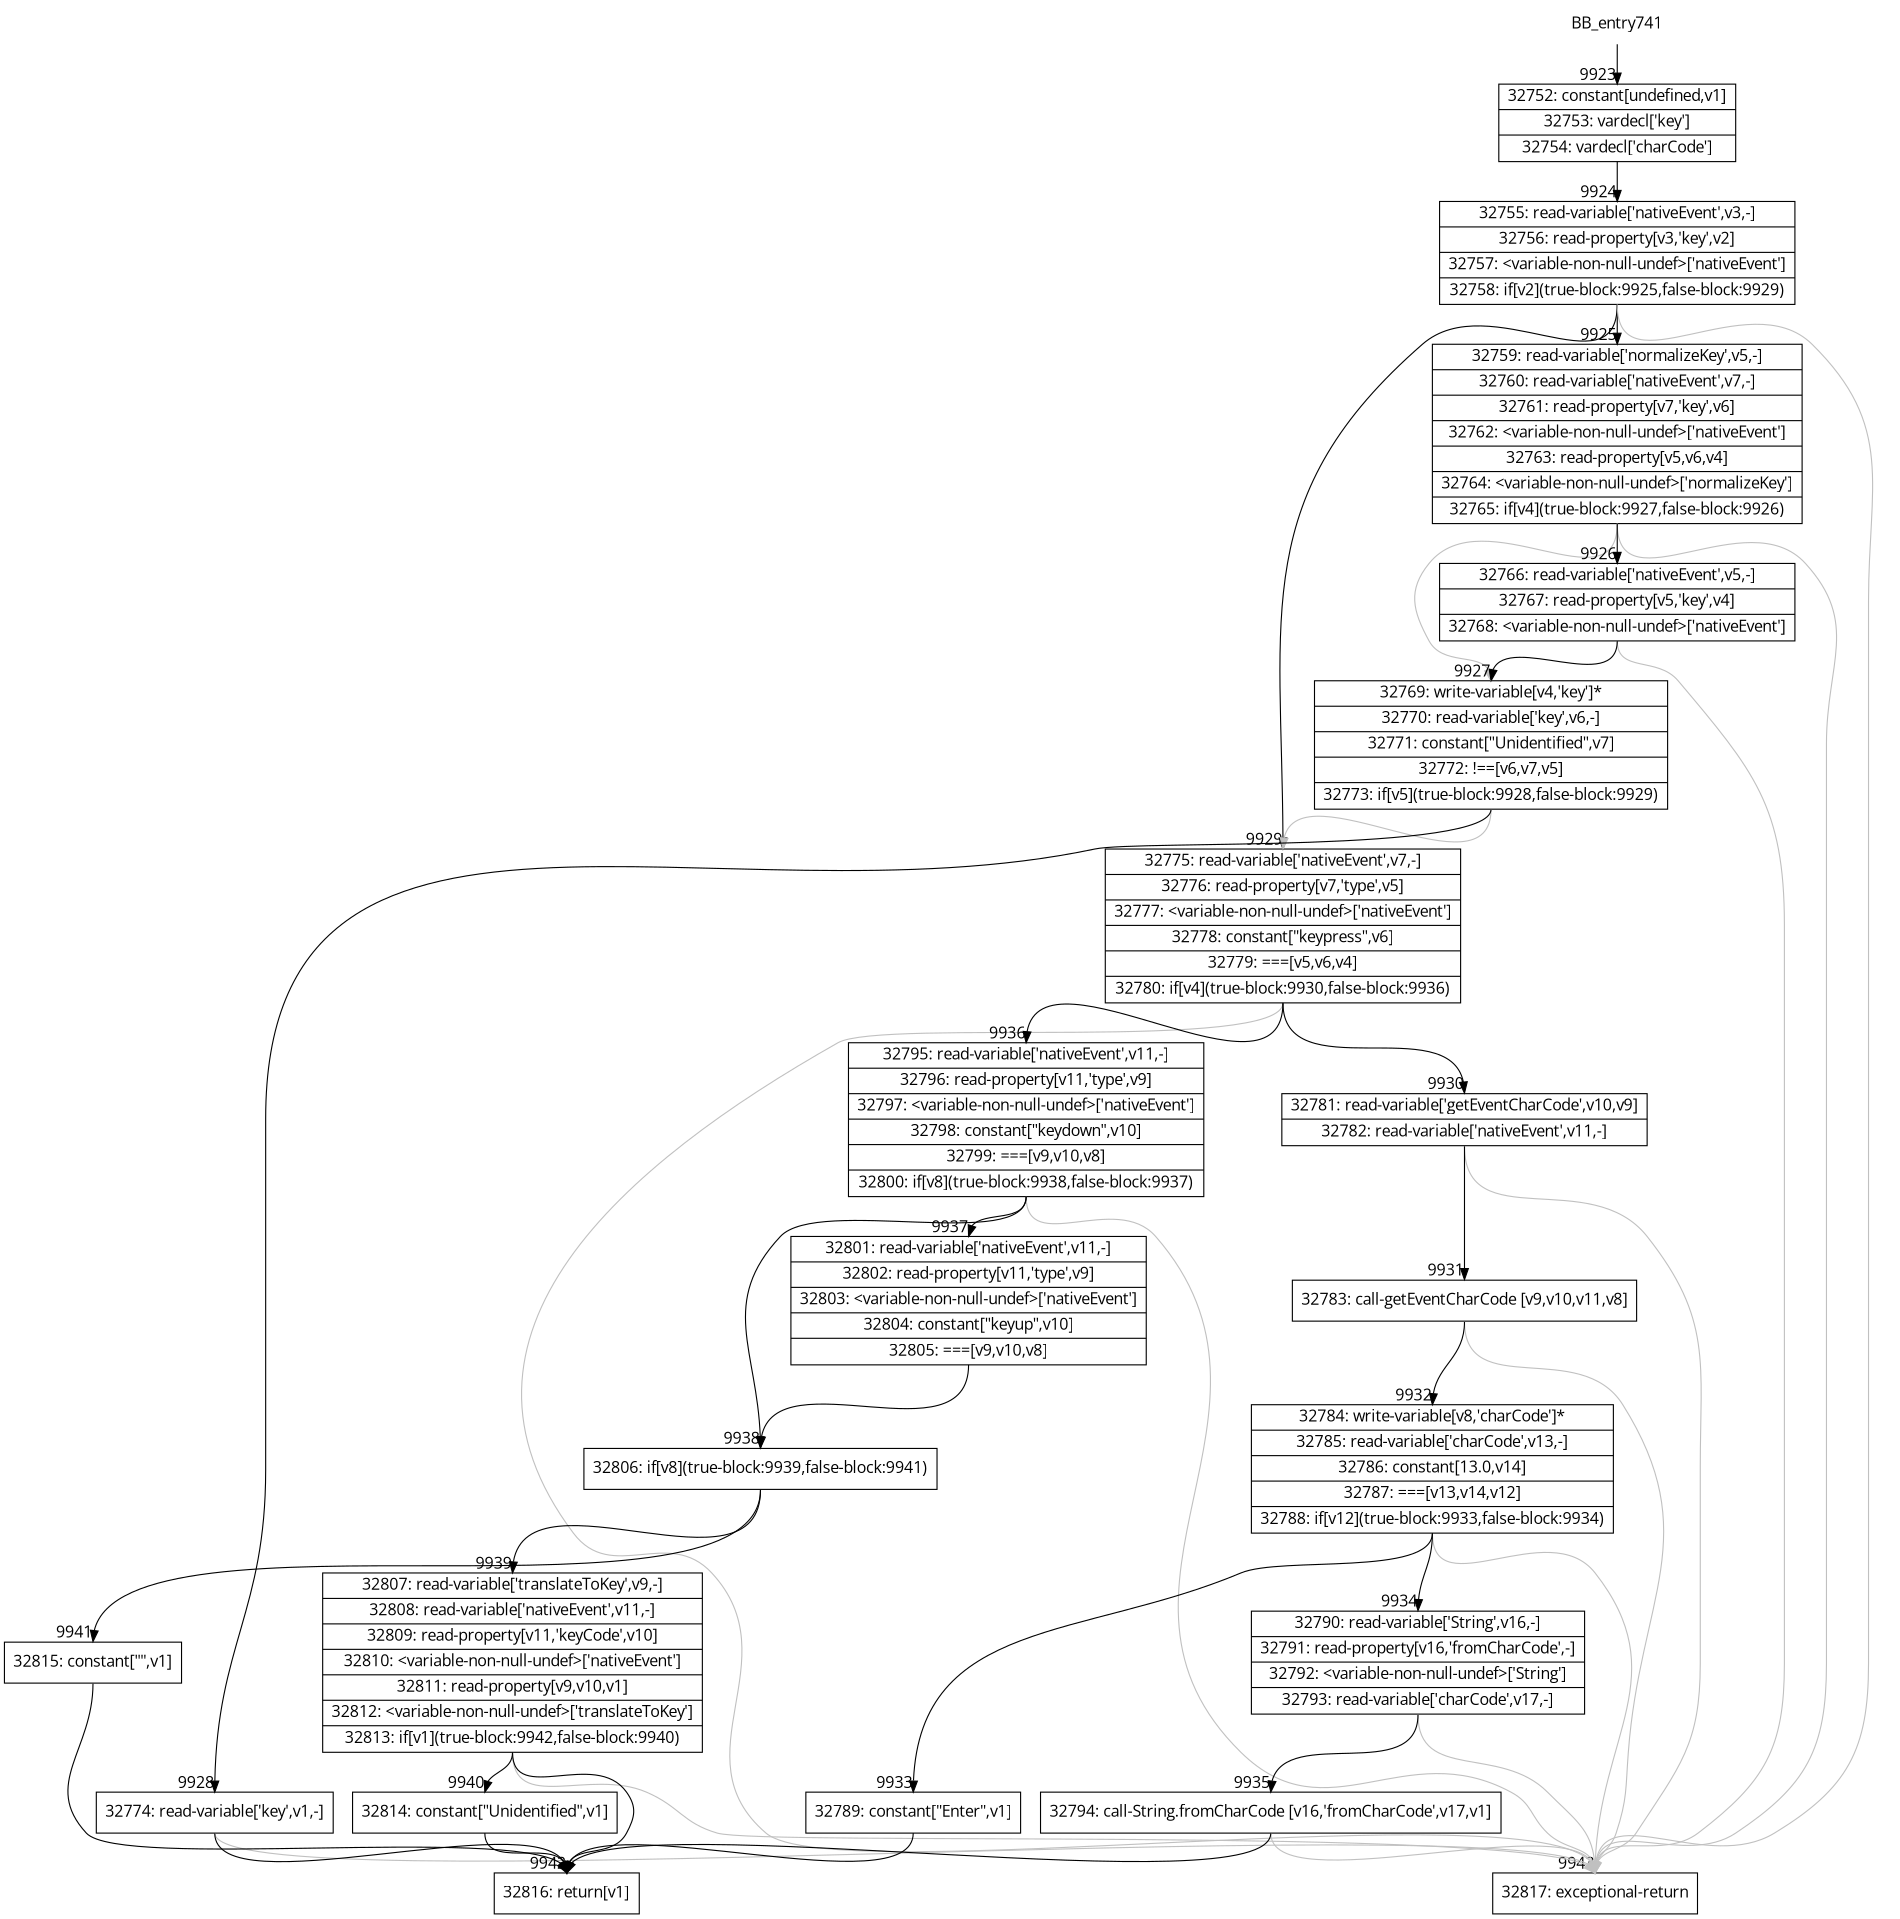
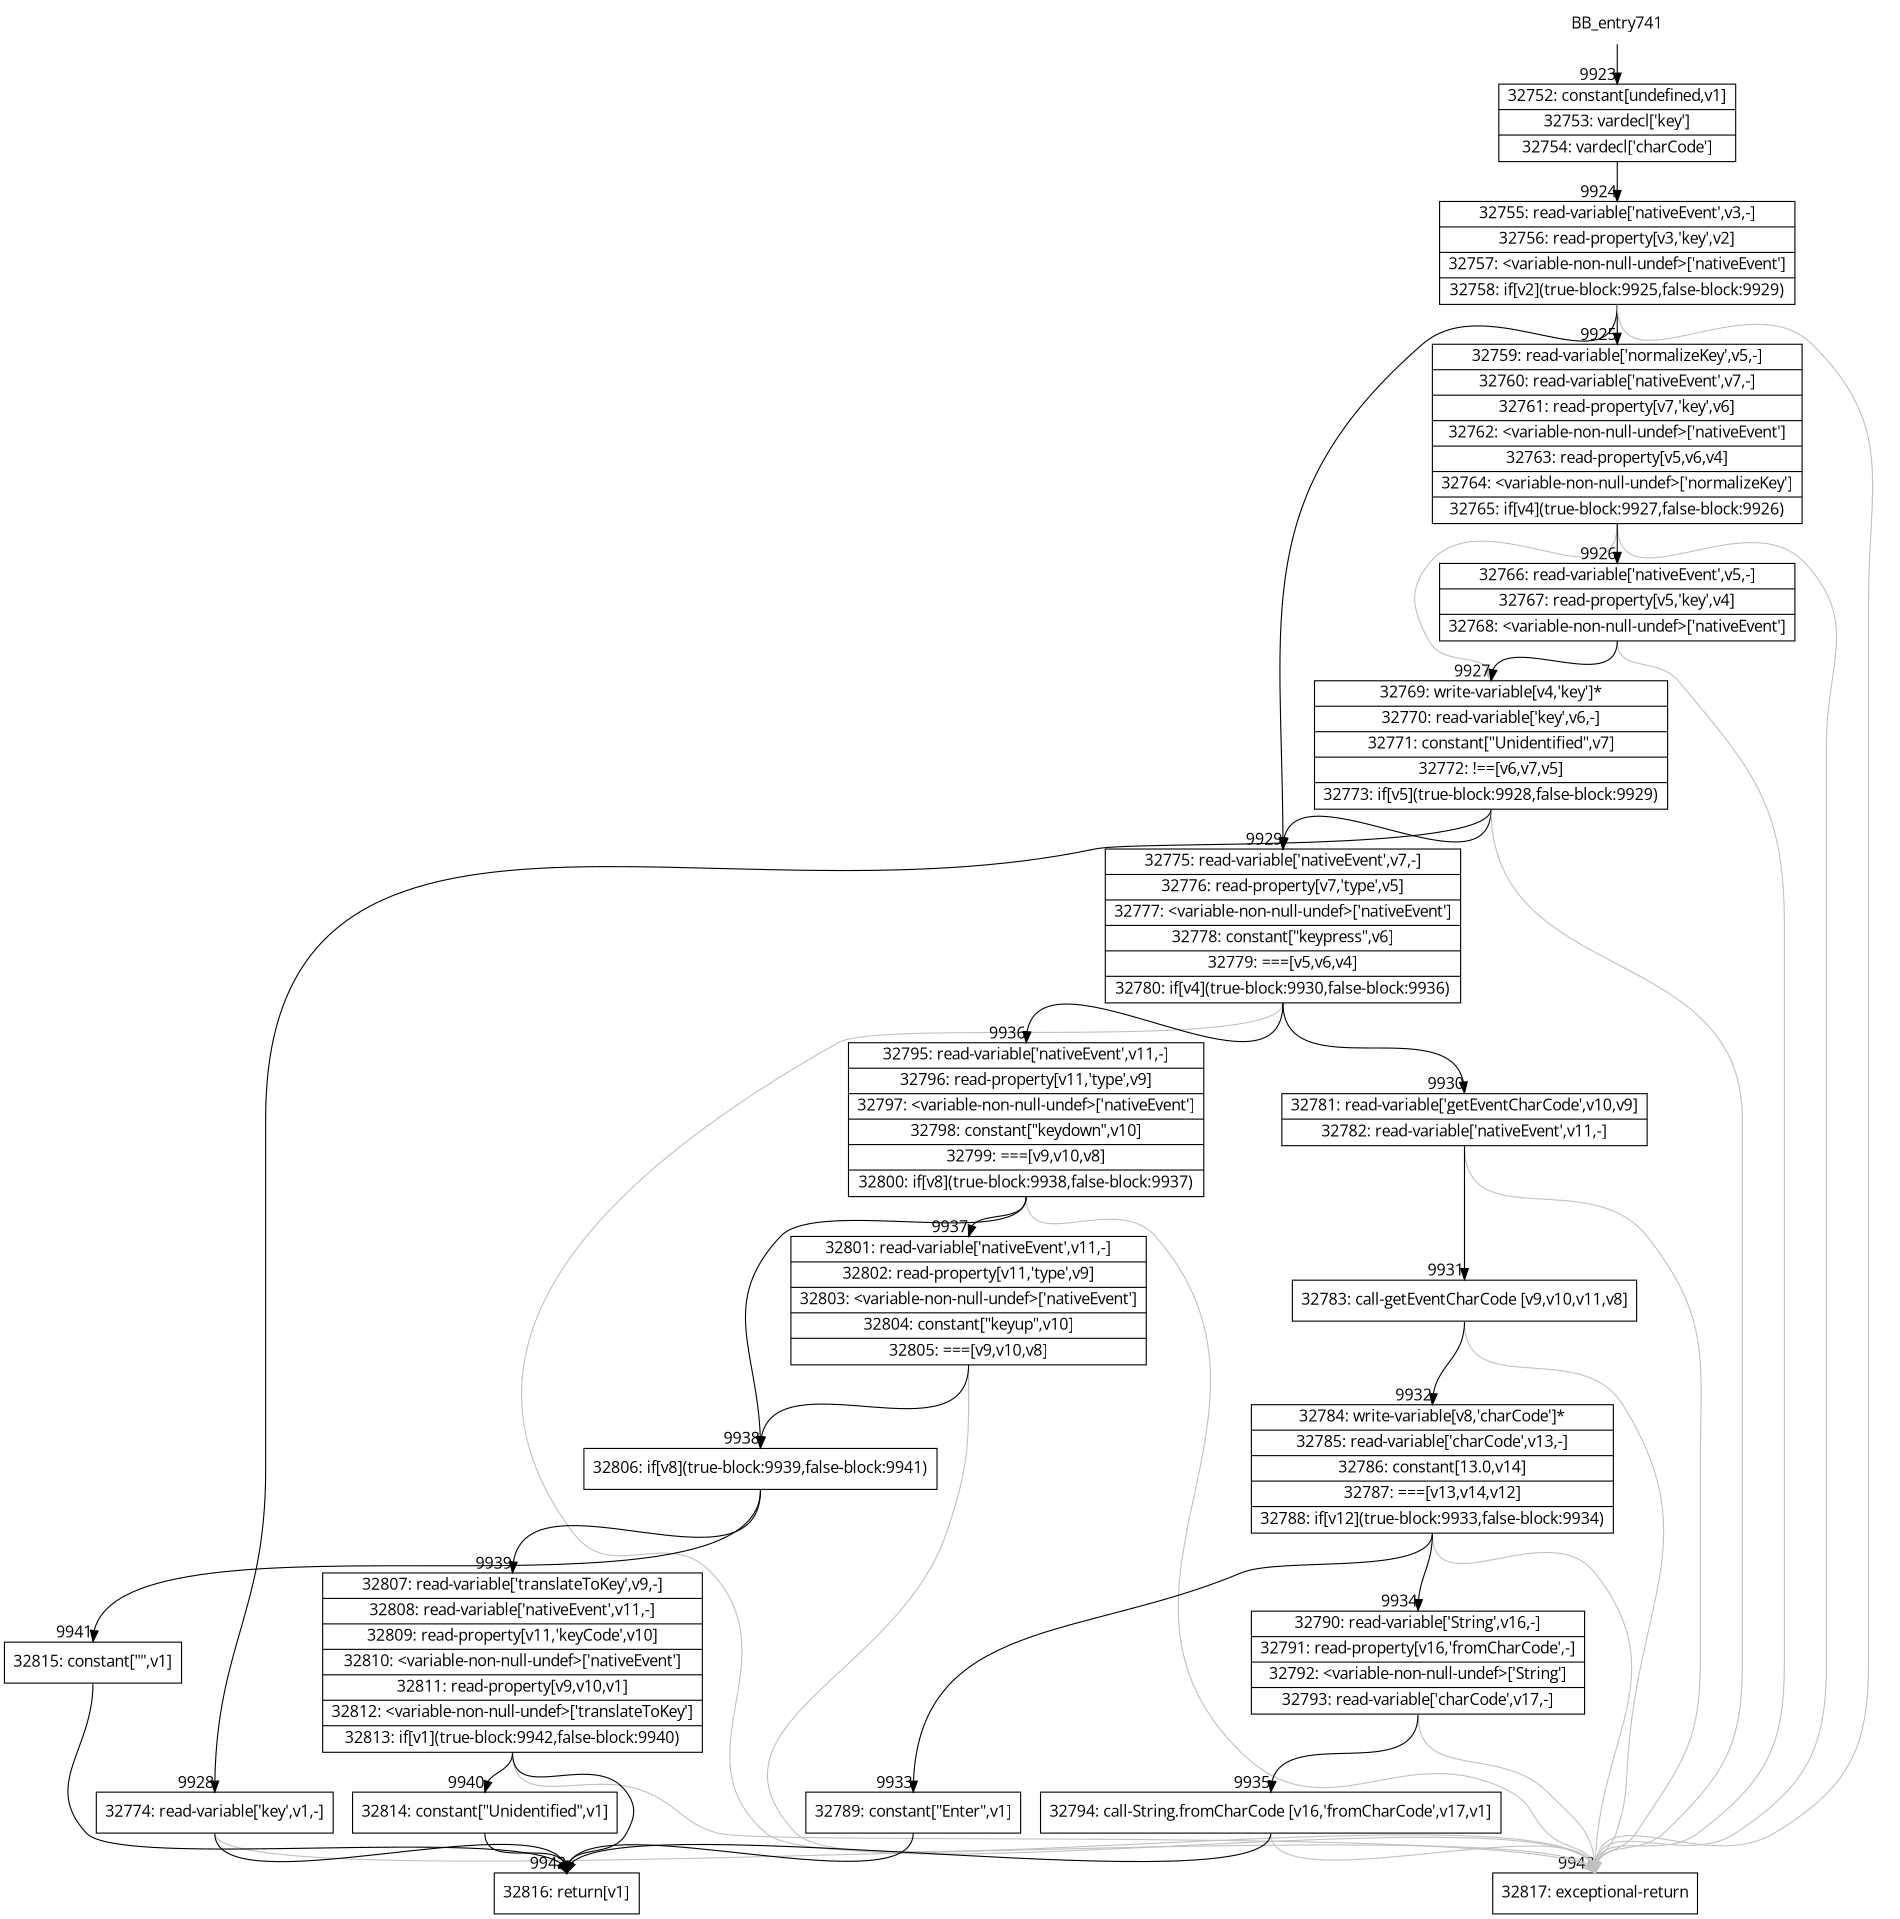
edge "32769: write-variable[v4,'key']*" -> "32775: read-variable['nativeEvent',v7,-]": color gray -> black
edge "32769: write-variable[v4,'key']*" -> "32817: exceptional-return": added
edge "32801: read-variable['nativeEvent',v11,-]" -> "32817: exceptional-return": added
